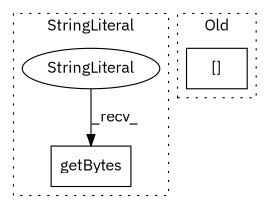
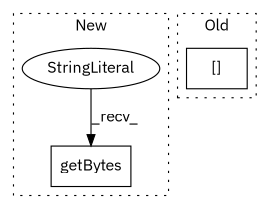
cluster "StringLiteral": label "StringLiteral" -> "New"
